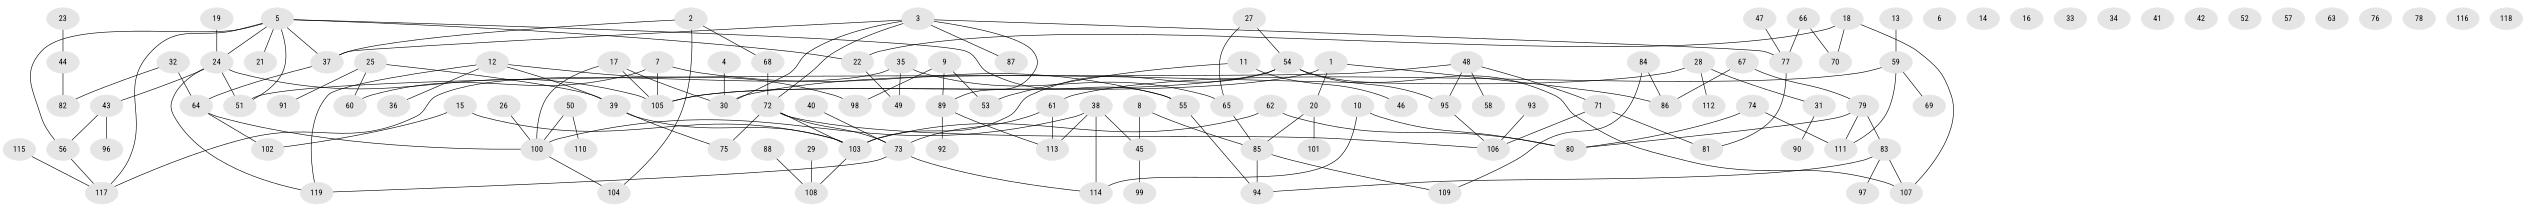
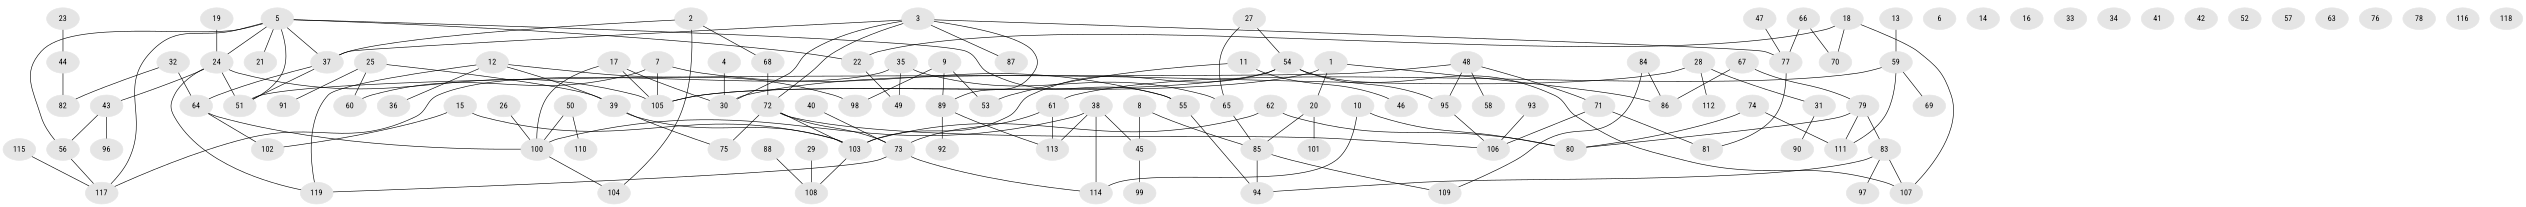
edge "37" -- "51": added
